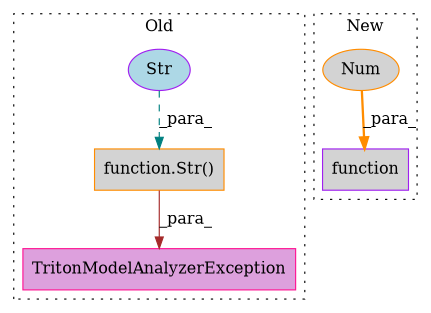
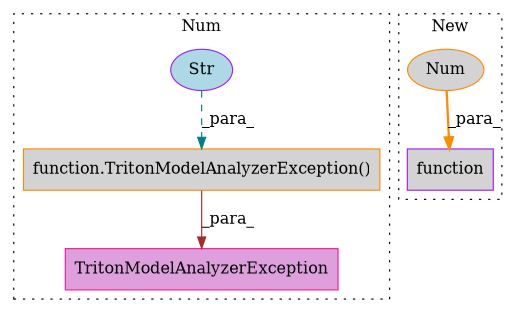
cluster "Old": label "Old" -> "Num"
node "function.Str()": label "function.Str()" -> "function.TritonModelAnalyzerException()"
